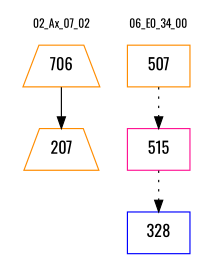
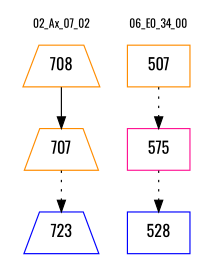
node "706": label "706" -> "708"
node "207": label "207" -> "707"
node "515": label "515" -> "575"
node "723": added
node "328": label "328" -> "528"
